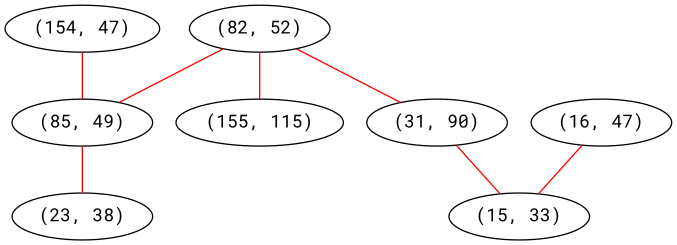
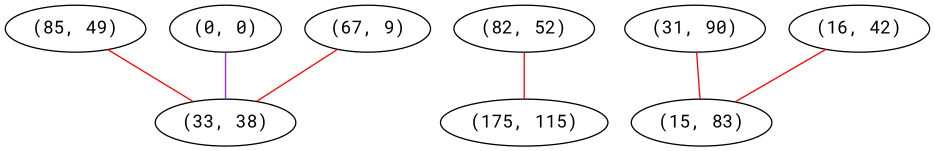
node "(154, 47)": removed
node "(0, 0)": added
node "(67, 9)": added
edge "(82, 52)" -- "(85, 49)": removed
edge "(82, 52)" -- "(31, 90)": removed
node "(155, 115)": label "(155, 115)" -> "(175, 115)"
node "(16, 47)": label "(16, 47)" -> "(16, 42)"
node "(23, 38)": label "(23, 38)" -> "(33, 38)"
node "(15, 33)": label "(15, 33)" -> "(15, 83)"
